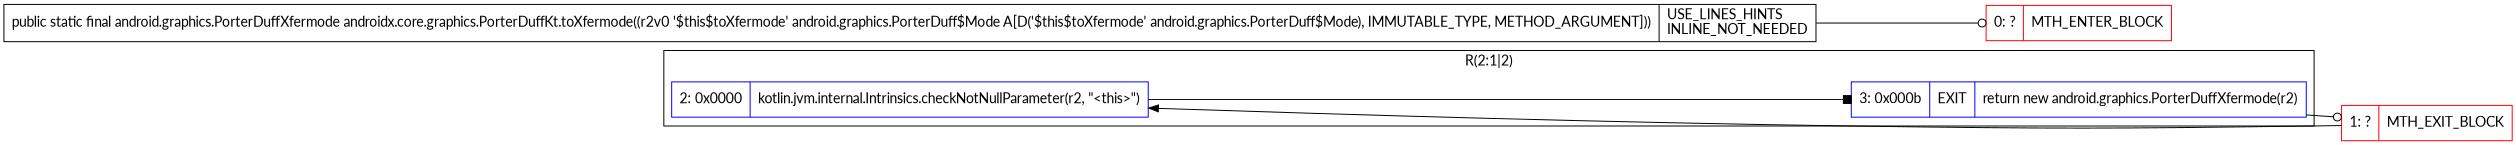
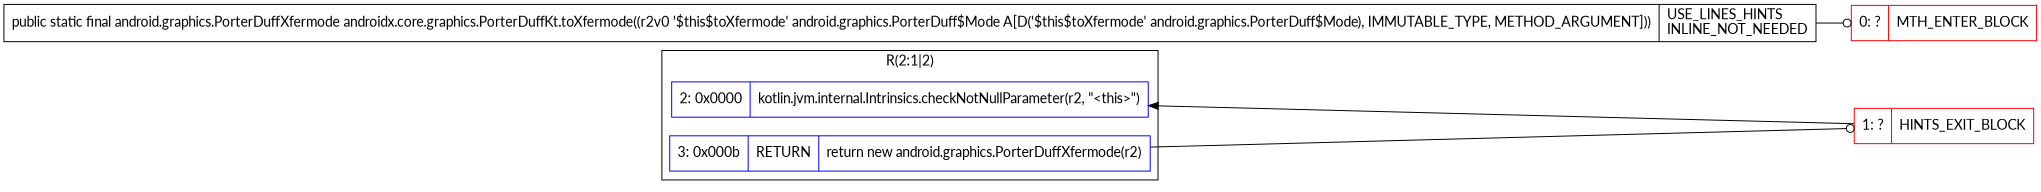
node "3: 0x000b": text "EXIT" -> "RETURN"
edge "2: 0x0000" -> "3: 0x000b": removed
node "1: ?": text "MTH_EXIT_BLOCK" -> "HINTS_EXIT_BLOCK"
